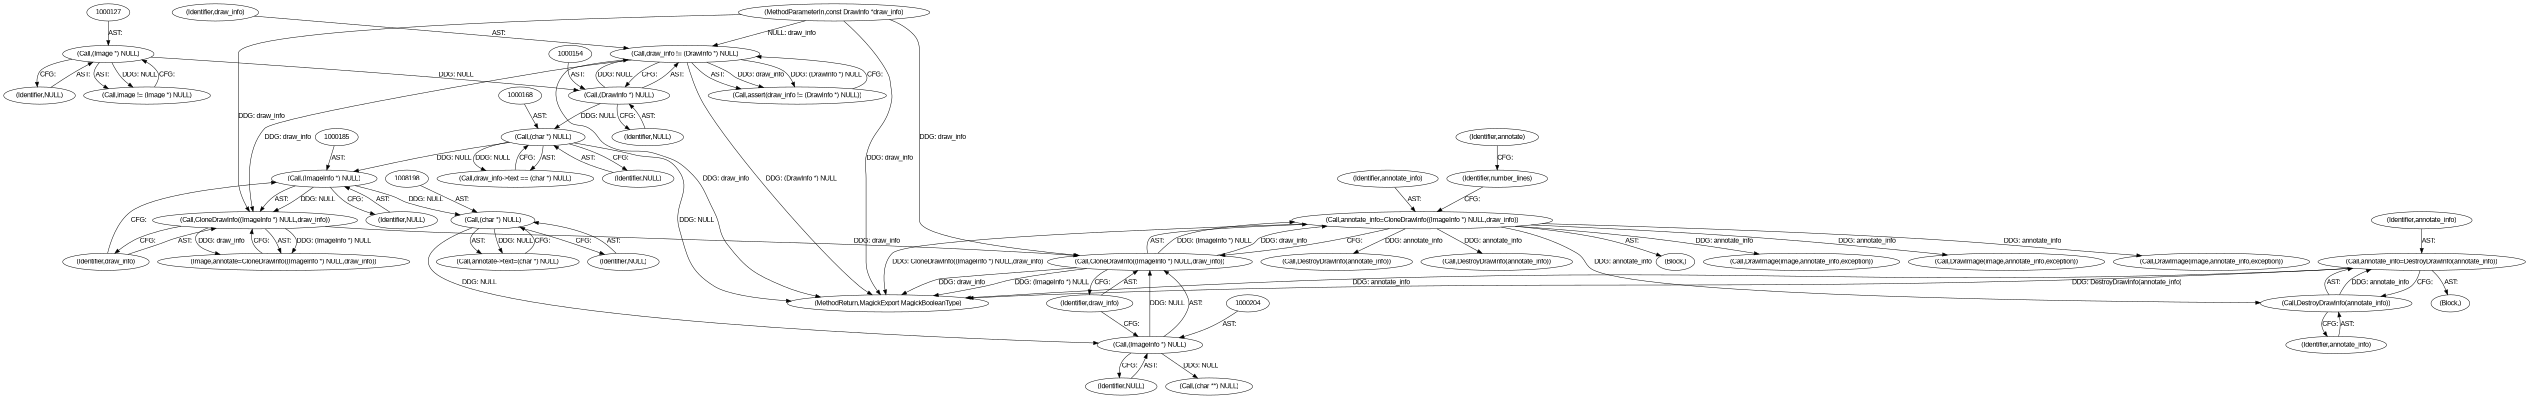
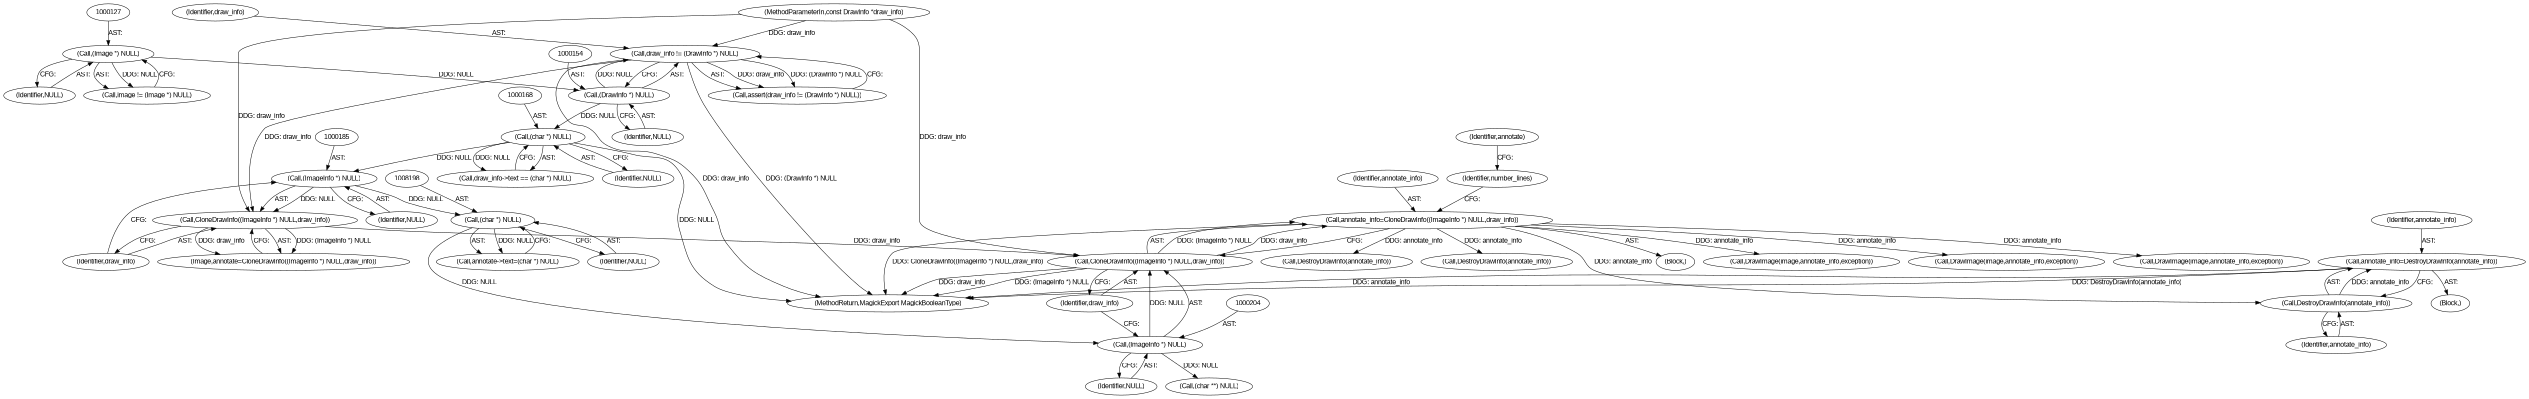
edge "(MethodParameterIn,const DrawInfo *draw_info)" -> "(Call,draw_info != (DrawInfo *) NULL)": label "NULL: draw_info" -> "DDG: draw_info"
edge "(MethodParameterIn,const DrawInfo *draw_info)" -> "(MethodReturn,MagickExport MagickBooleanType)": removed, label "DDG: draw_info"
